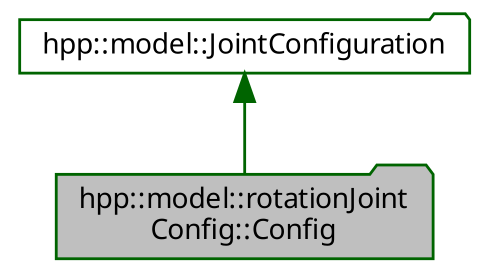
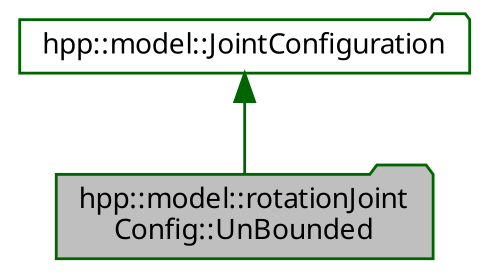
node "hpp::model::rotationJoint Config::Config": label "hpp::model::rotationJoint Config::Config" -> "hpp::model::rotationJoint Config::UnBounded"
